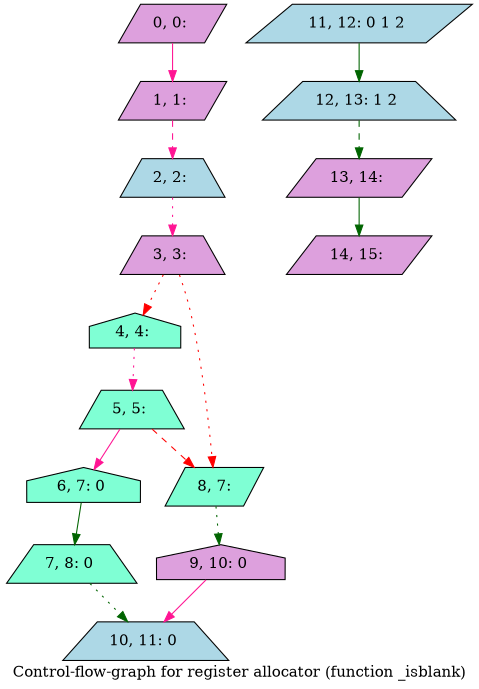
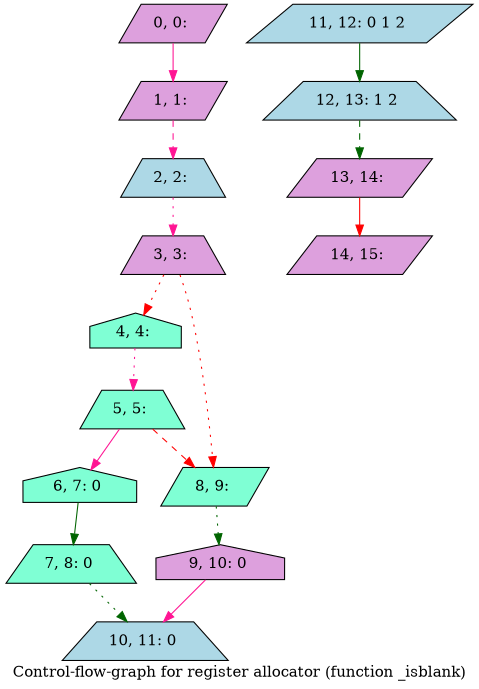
edge "13, 14:" -> "14, 15:": color darkgreen -> red
node "8, 7:": label "8, 7:" -> "8, 9:"
